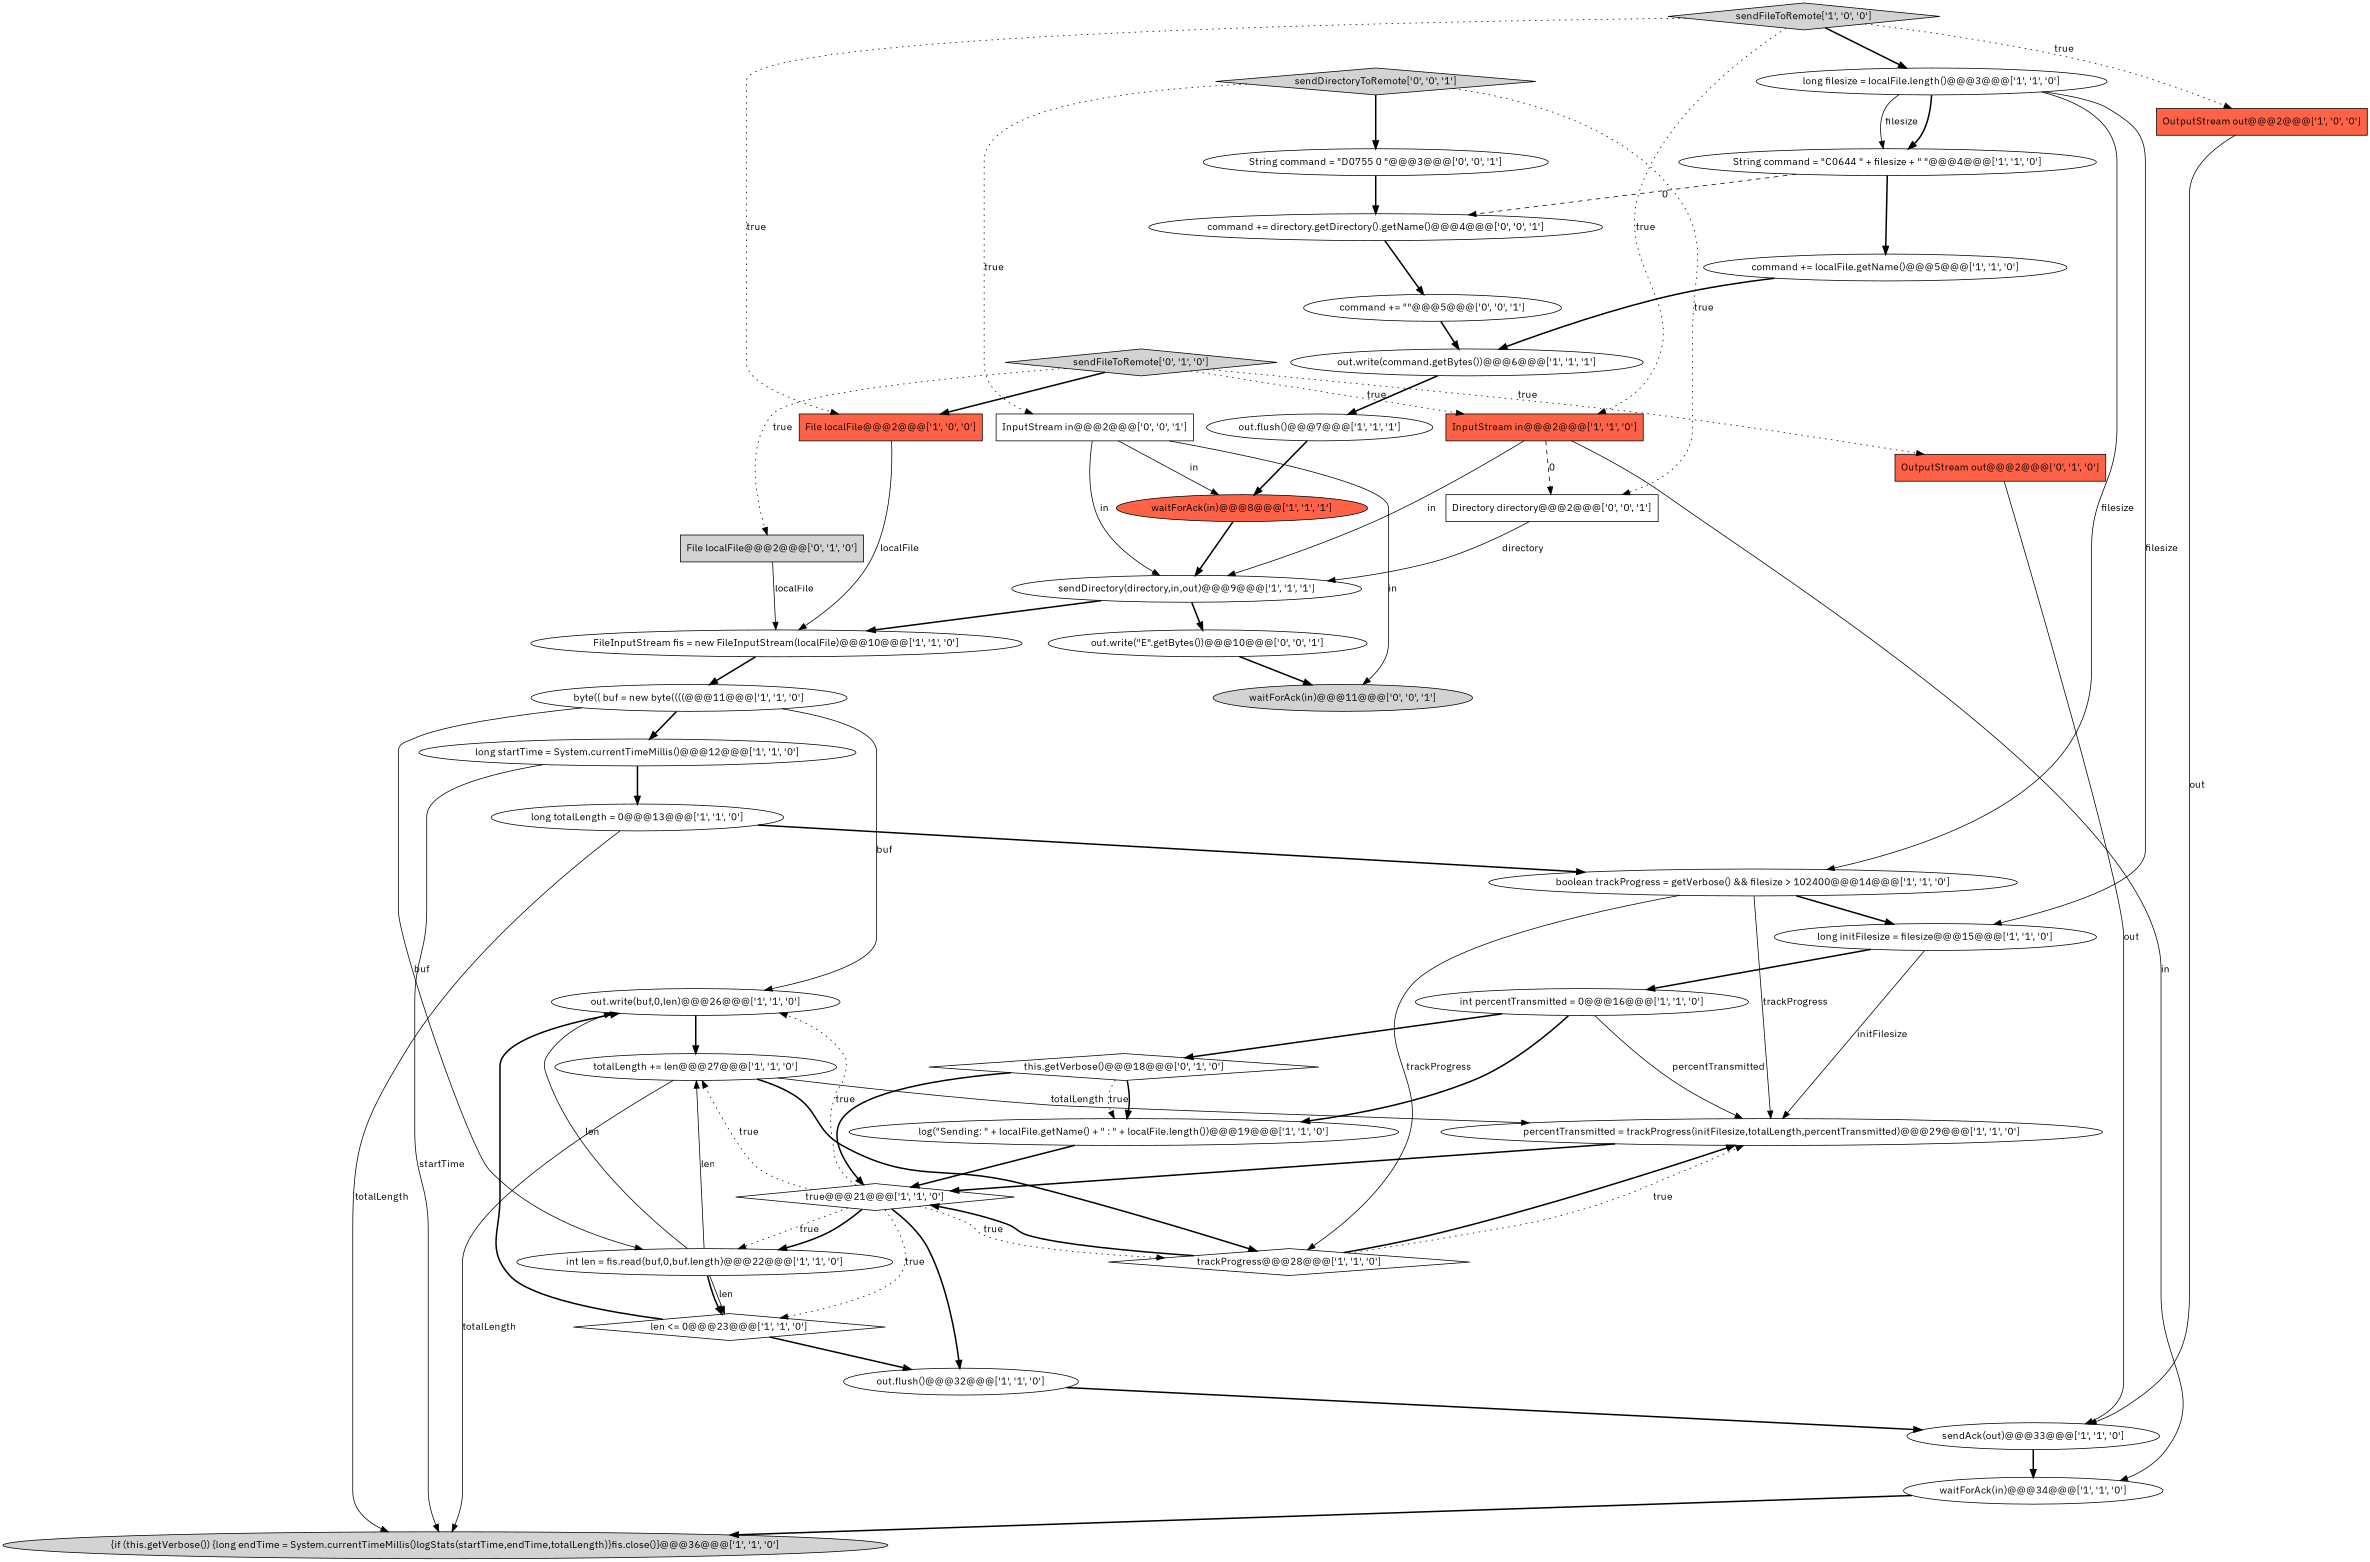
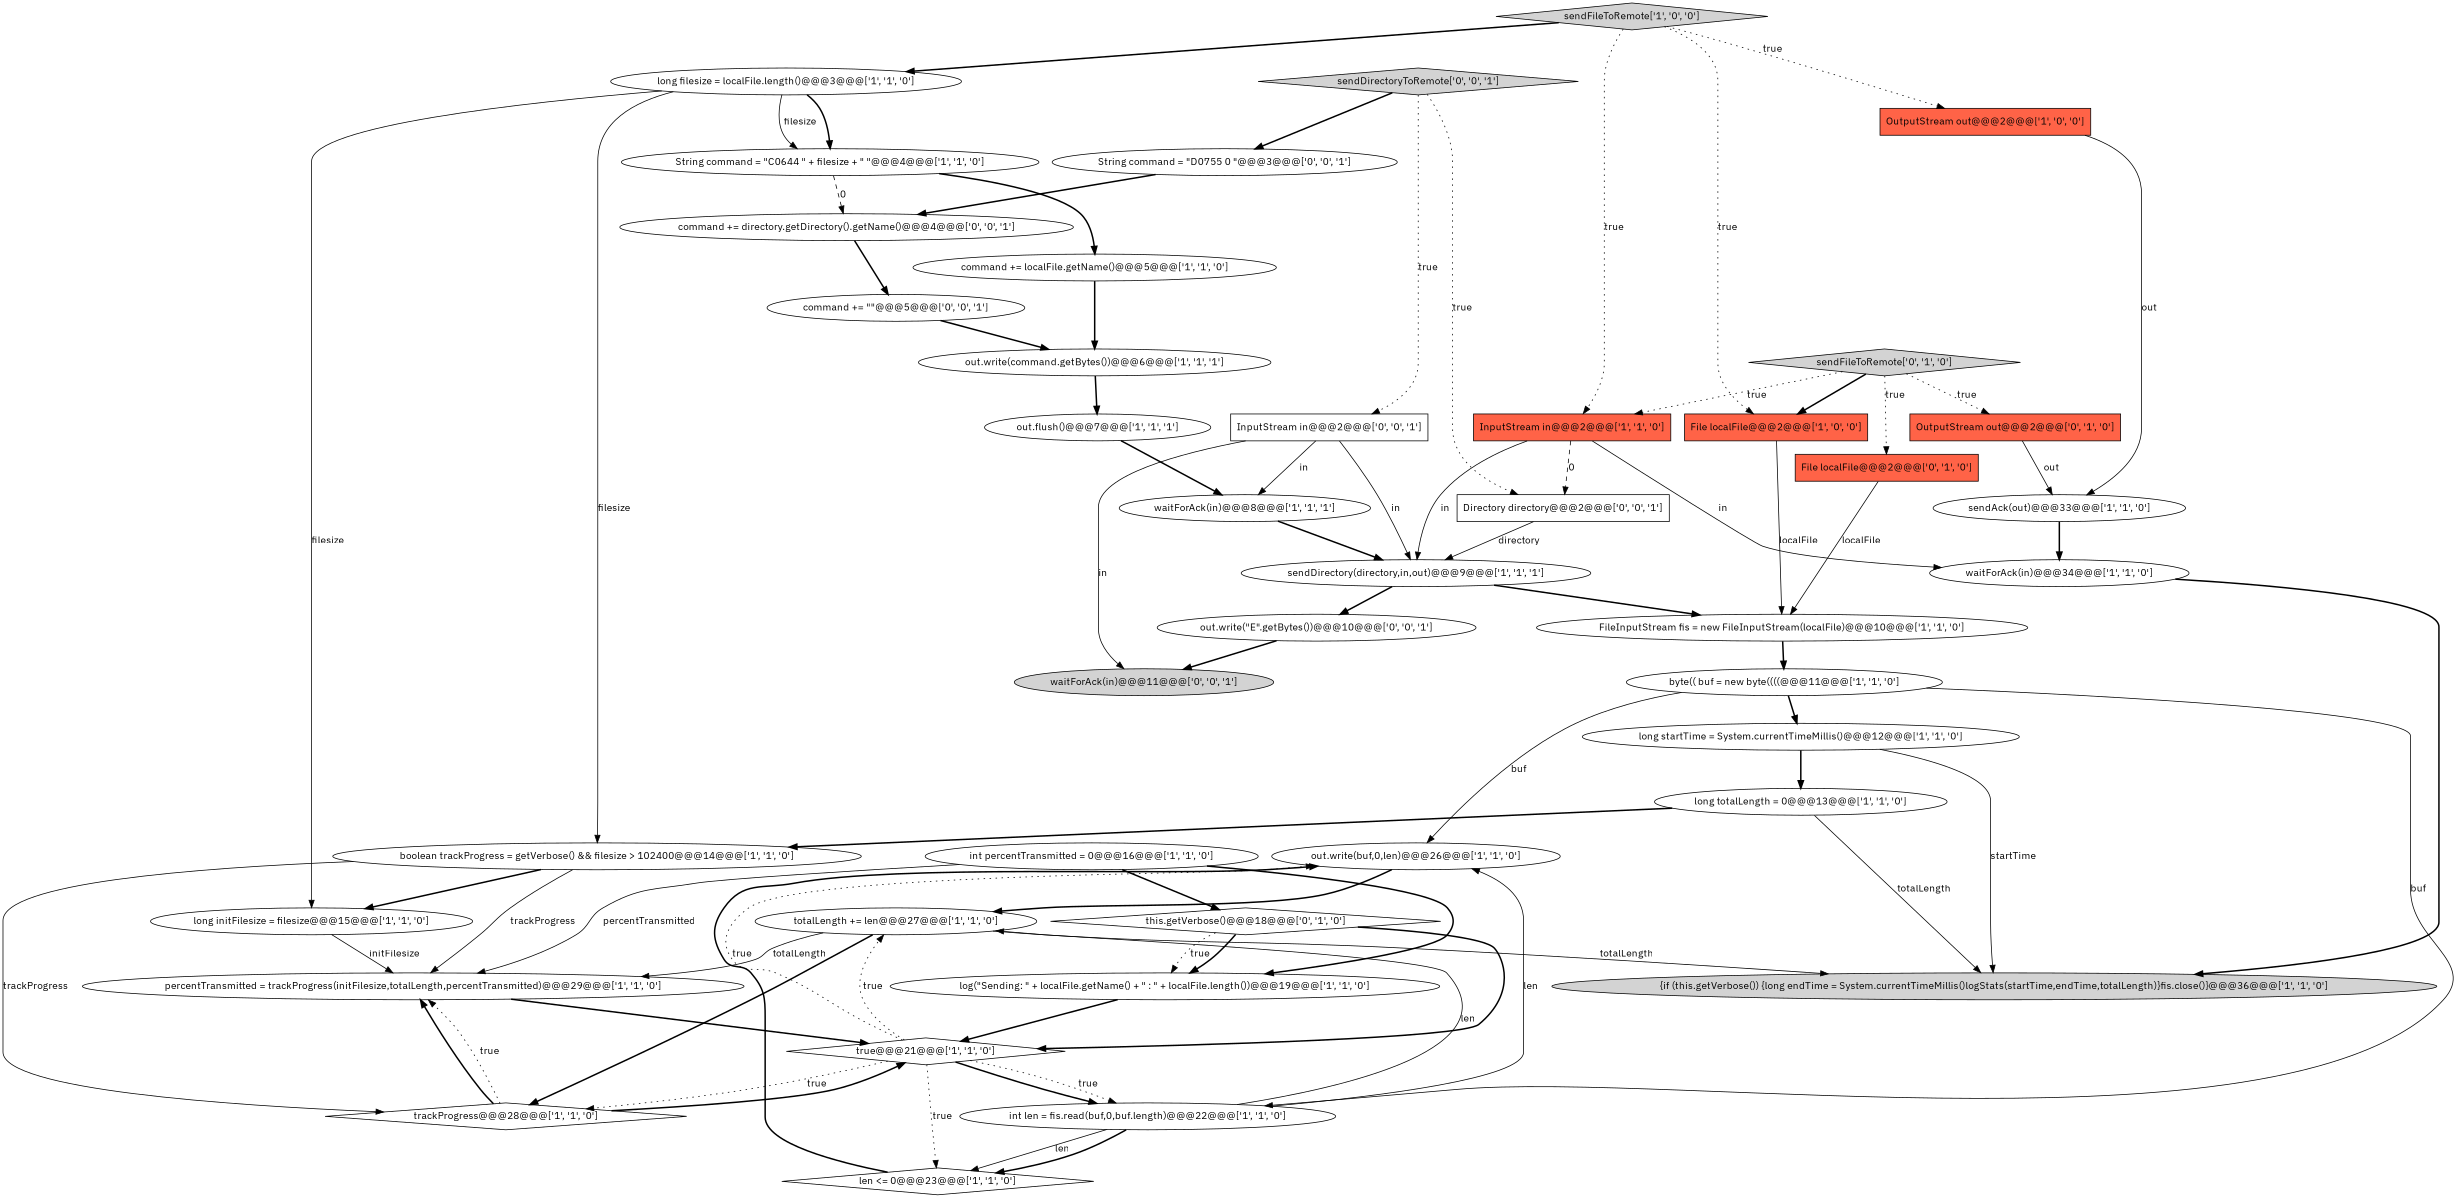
node "waitForAck(in)@@@8@@@['1', '1', '1']": fillcolor tomato -> white
node "File localFile@@@2@@@['0', '1', '0']": fillcolor lightgray -> tomato
edge "long initFilesize = filesize@@@15@@@['1', '1', '0']" -> "int percentTransmitted = 0@@@16@@@['1', '1', '0']": removed
node "out.flush()@@@32@@@['1', '1', '0']": removed
